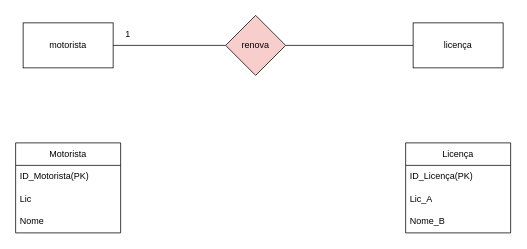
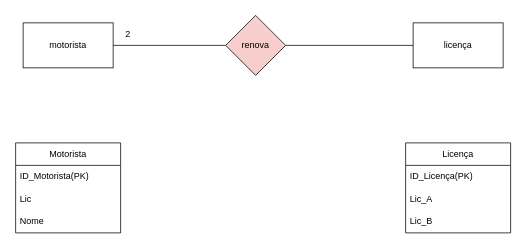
node "1": label "1" -> "2"
node "Nome_B": label "Nome_B" -> "Lic_B"
